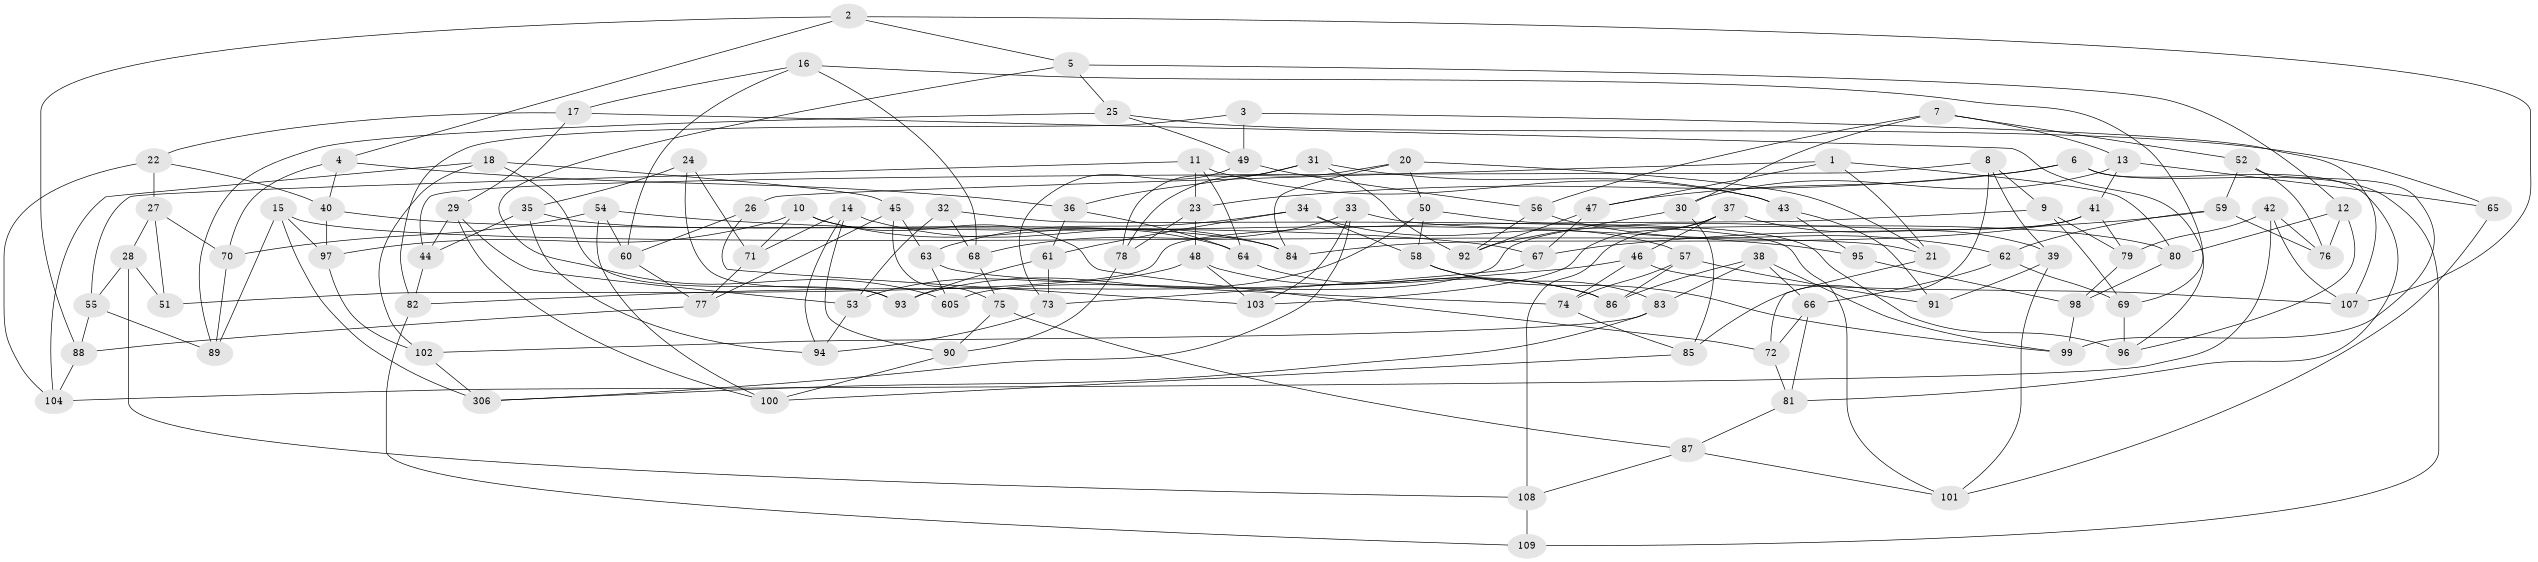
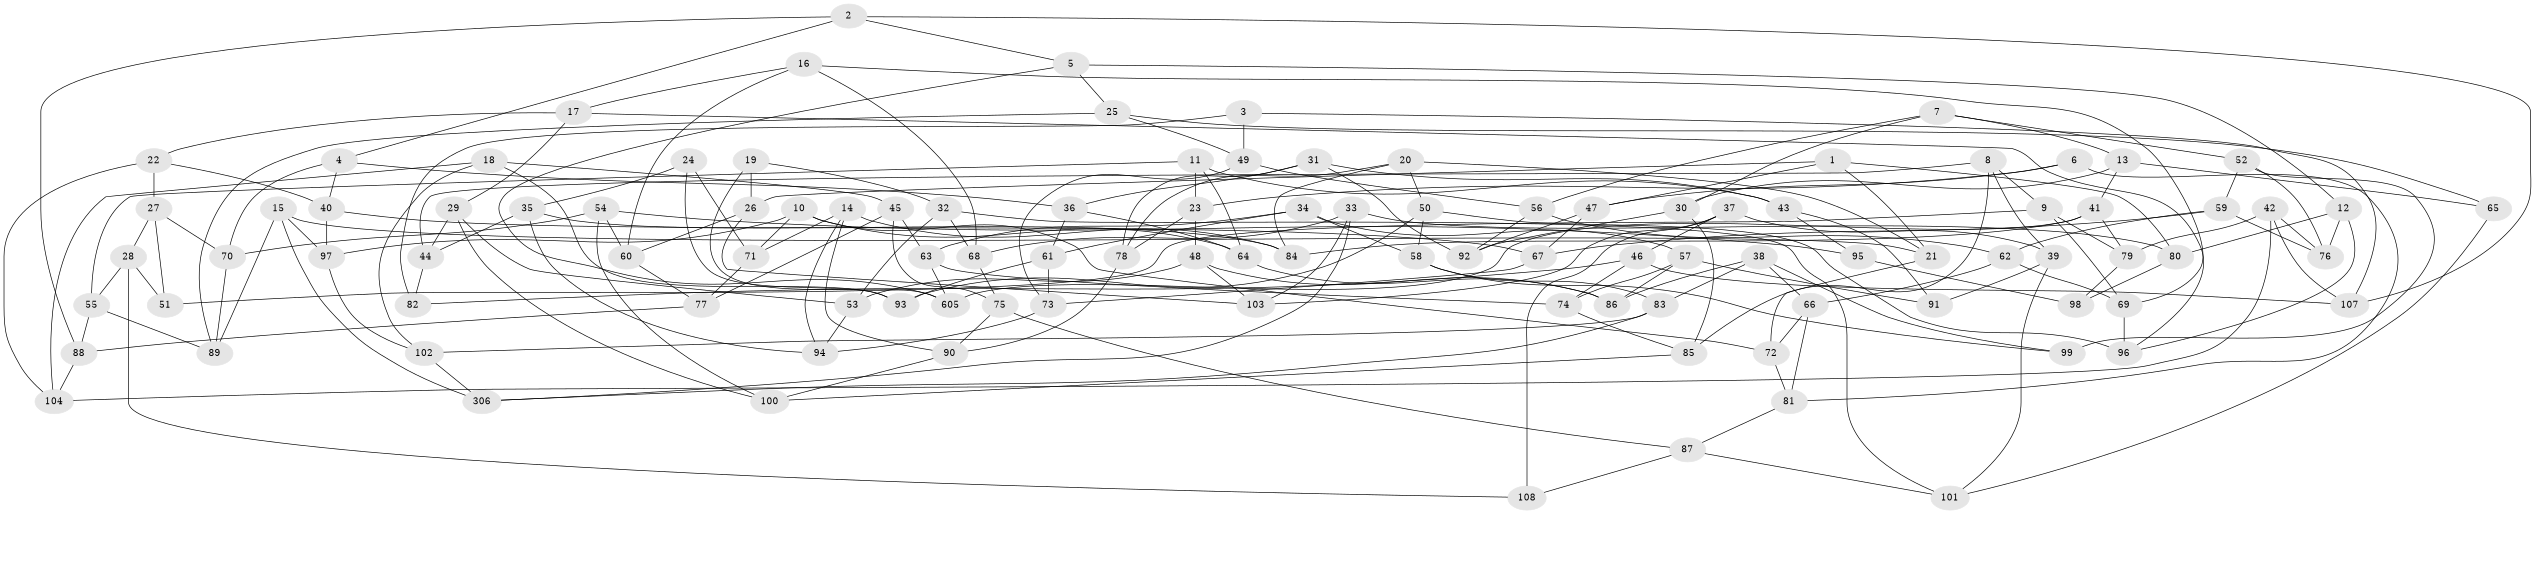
node "19": added
edge "98" -- "99": removed
node "109": removed
